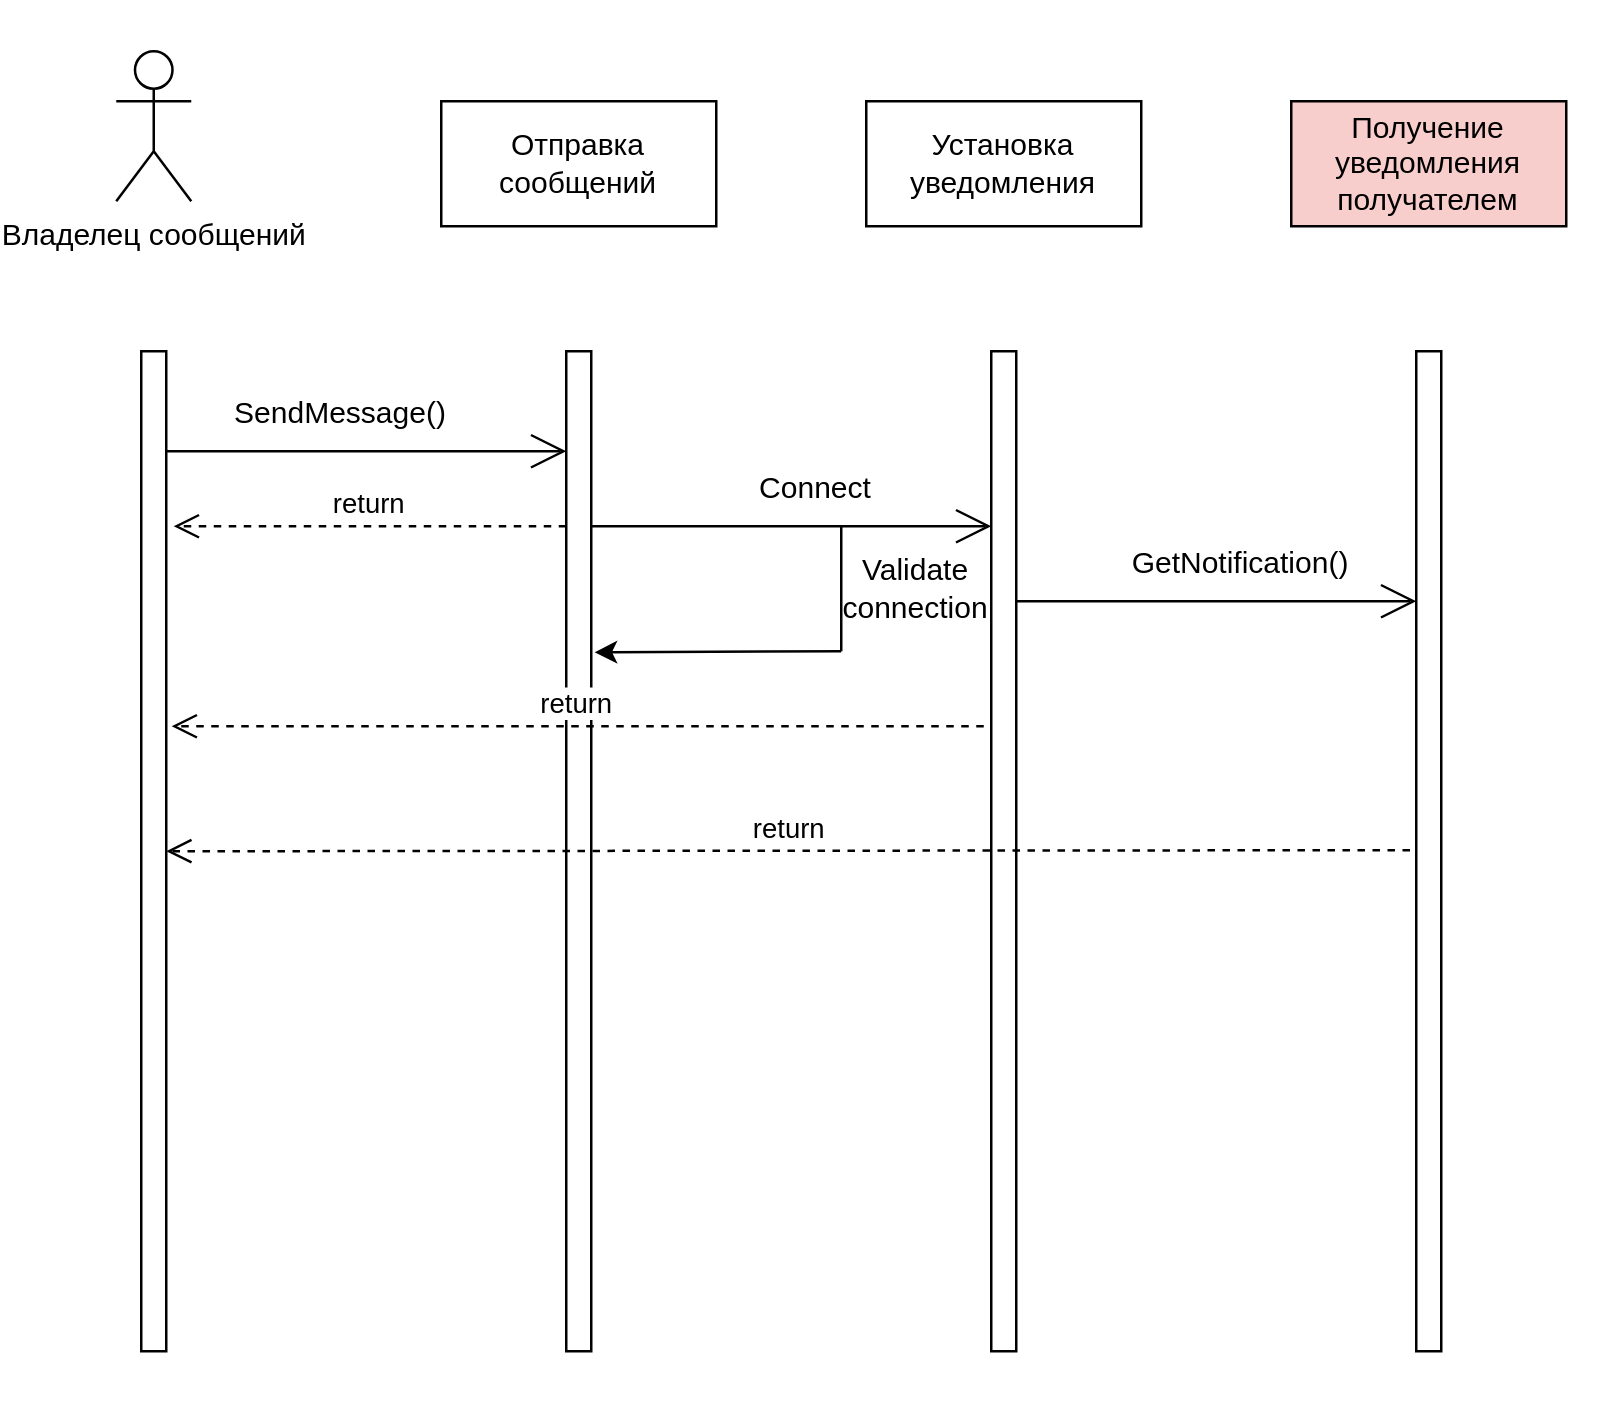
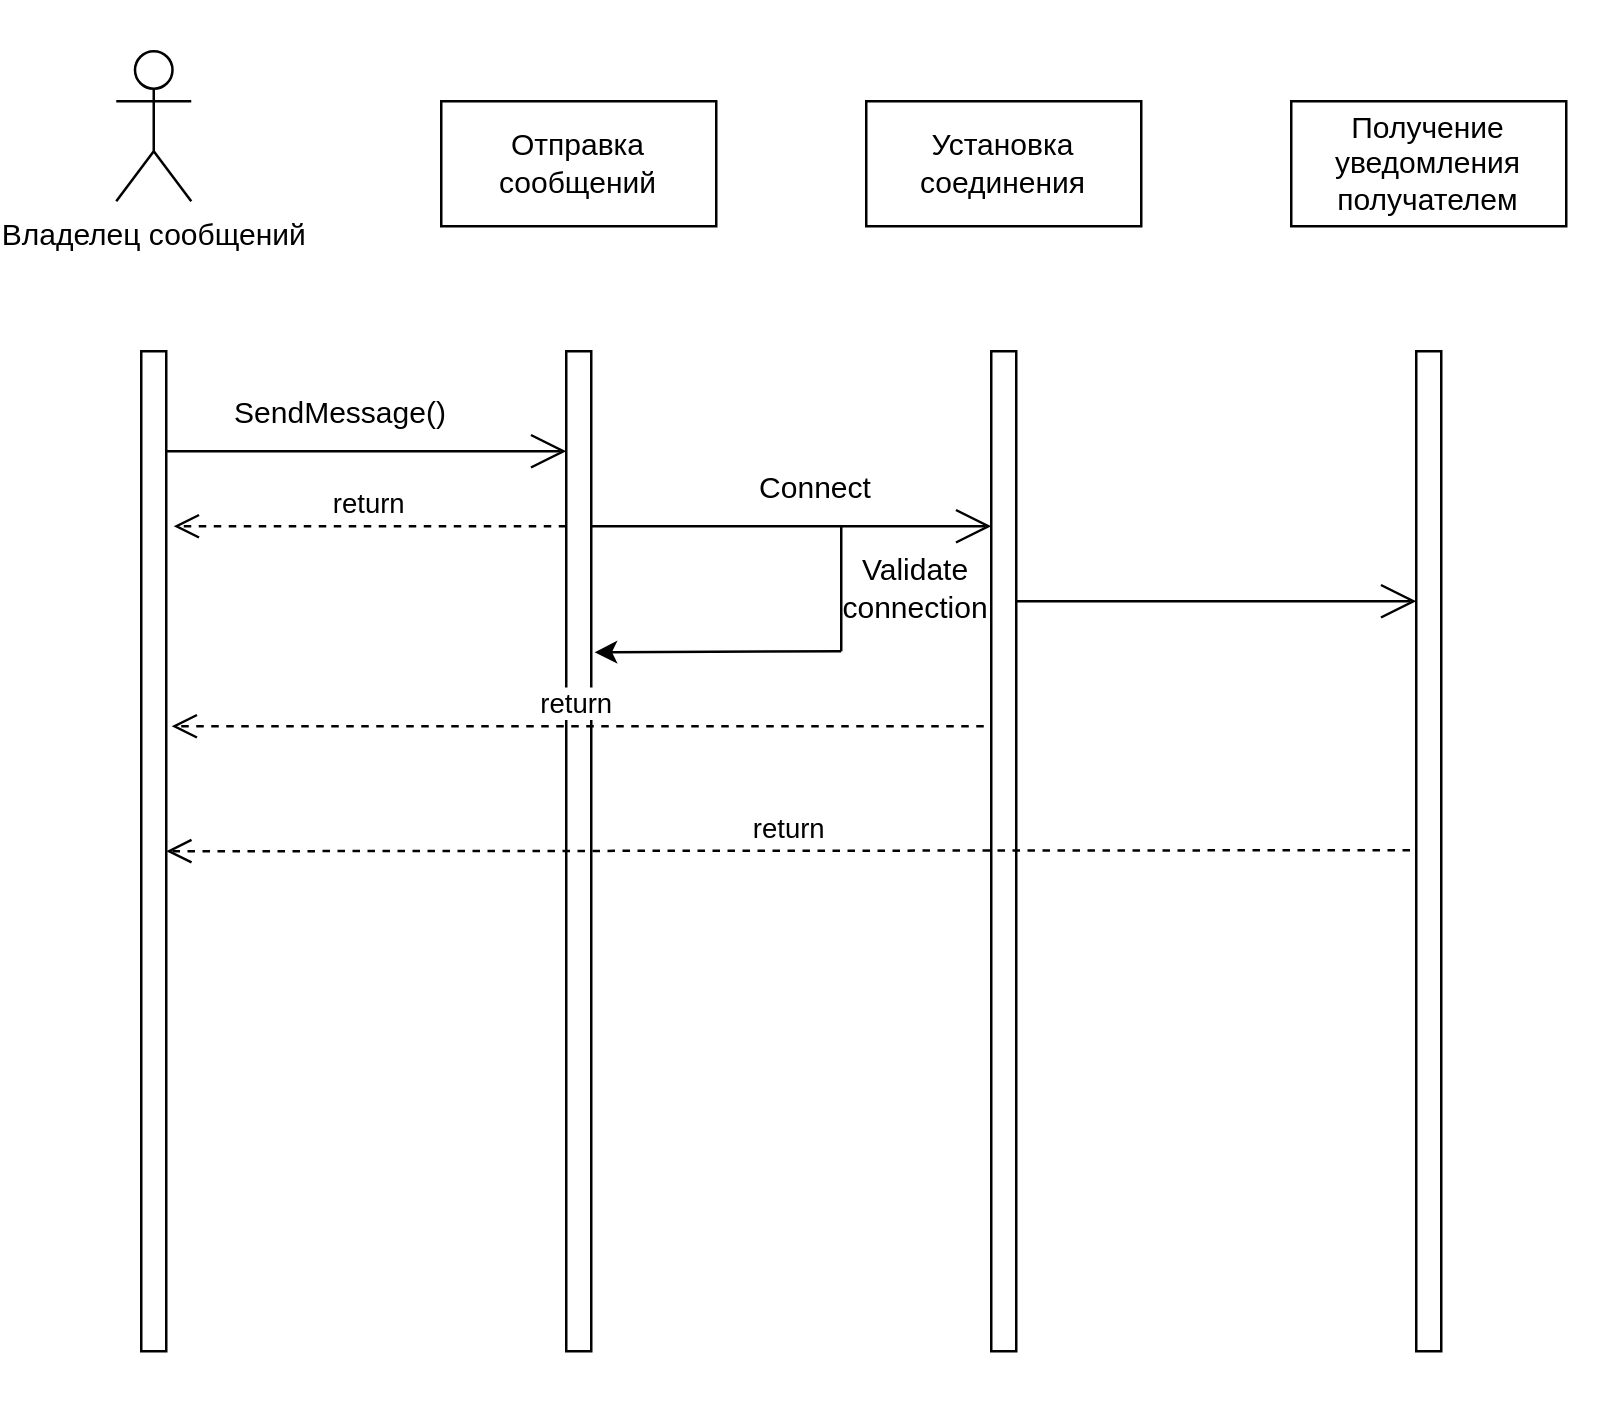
node "Установка уведомления": label "Установка уведомления" -> "Установка соединения"
node "Получение уведомления получателем": fillcolor #f8cecc -> #ffffff
node "GetNotification()": removed
